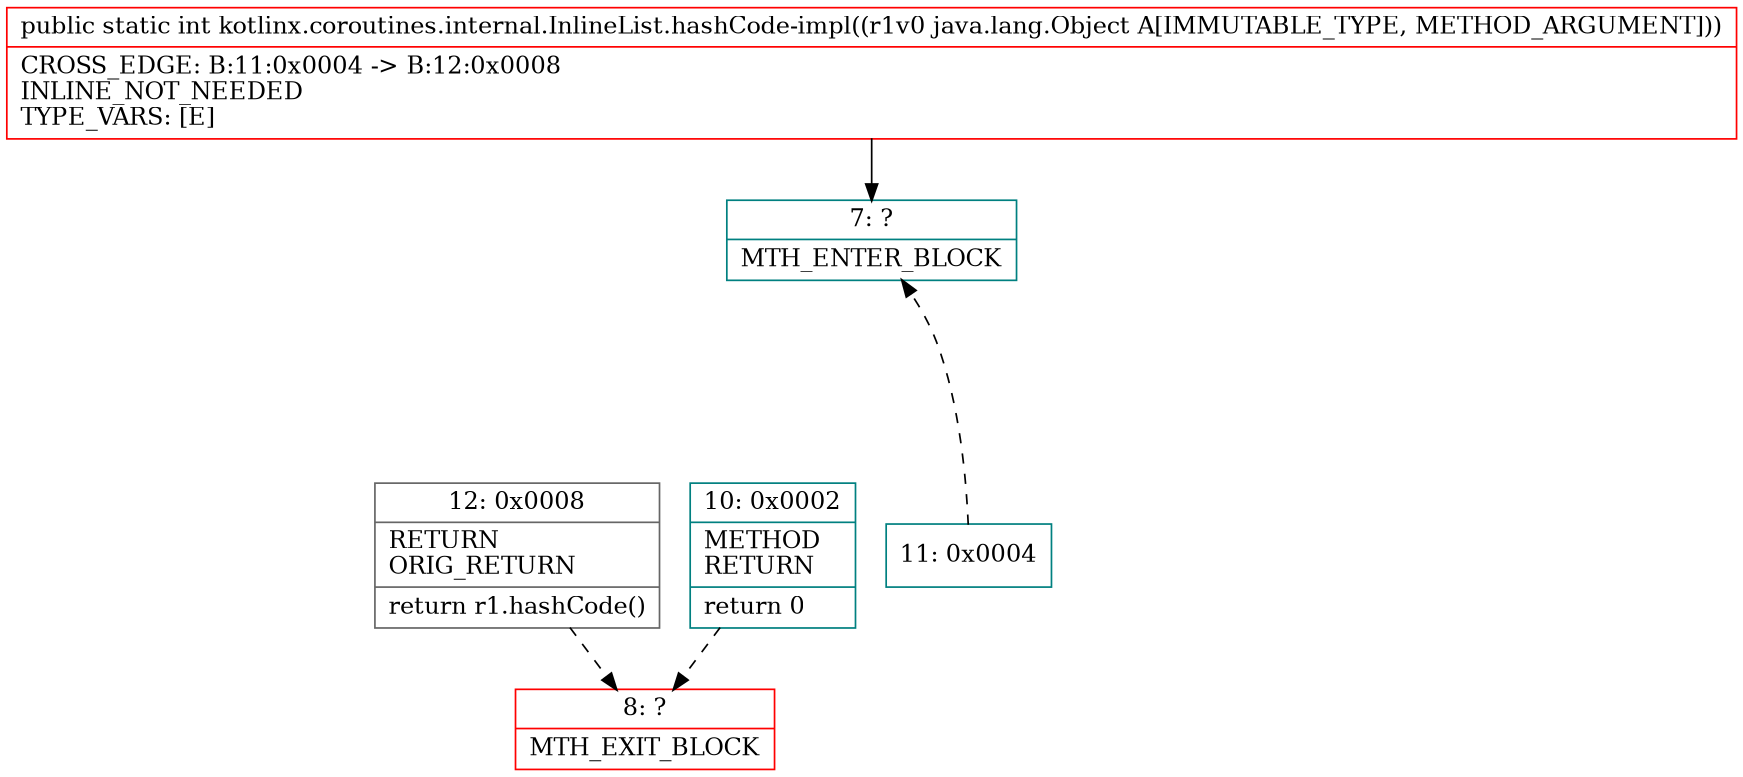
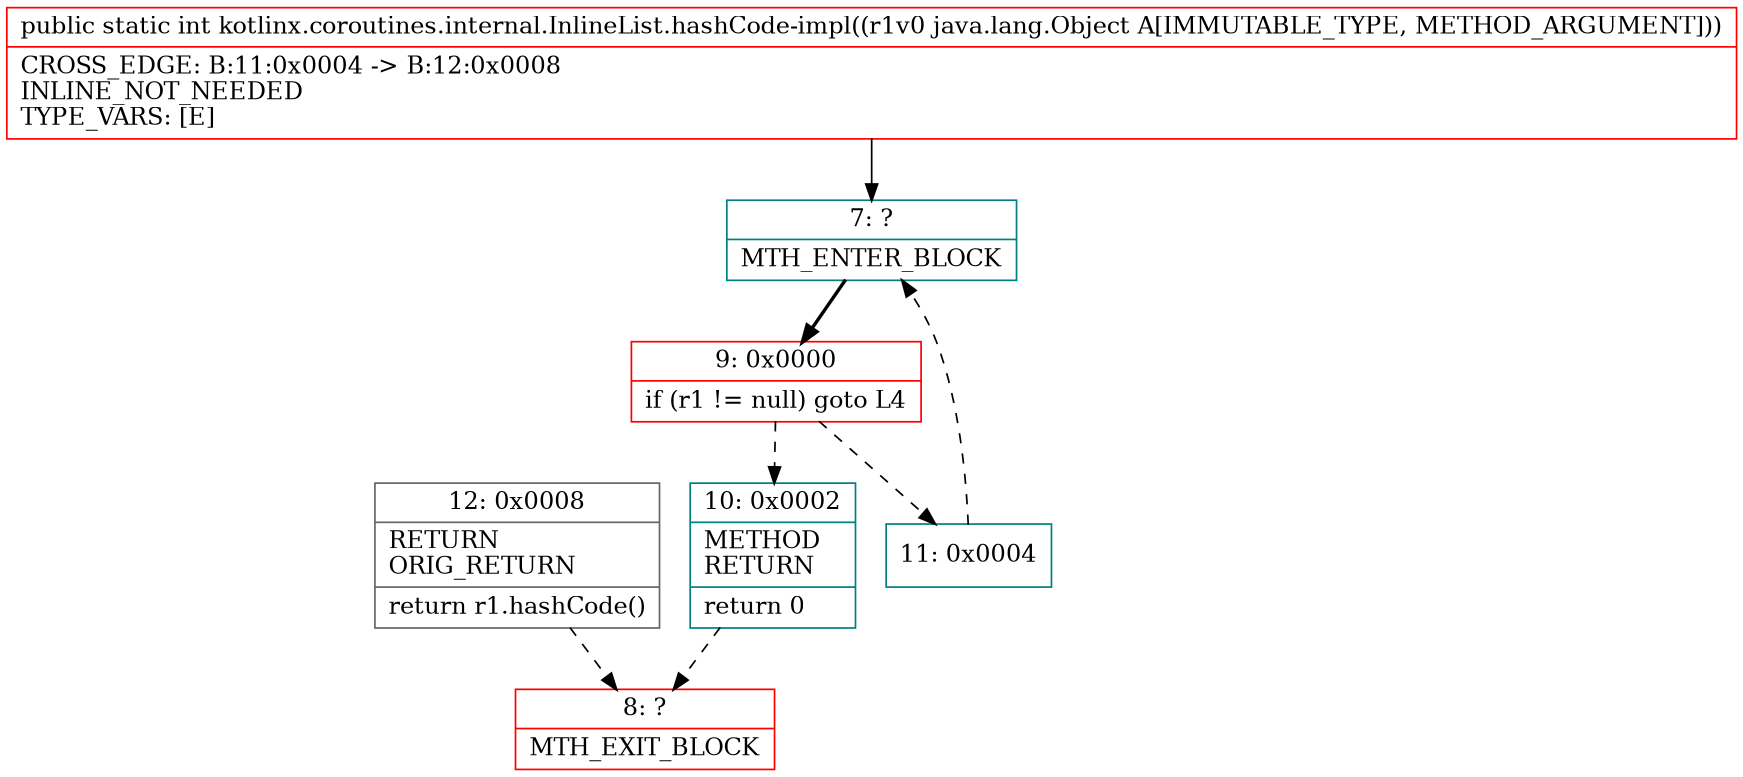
node "9: 0x0000": added
